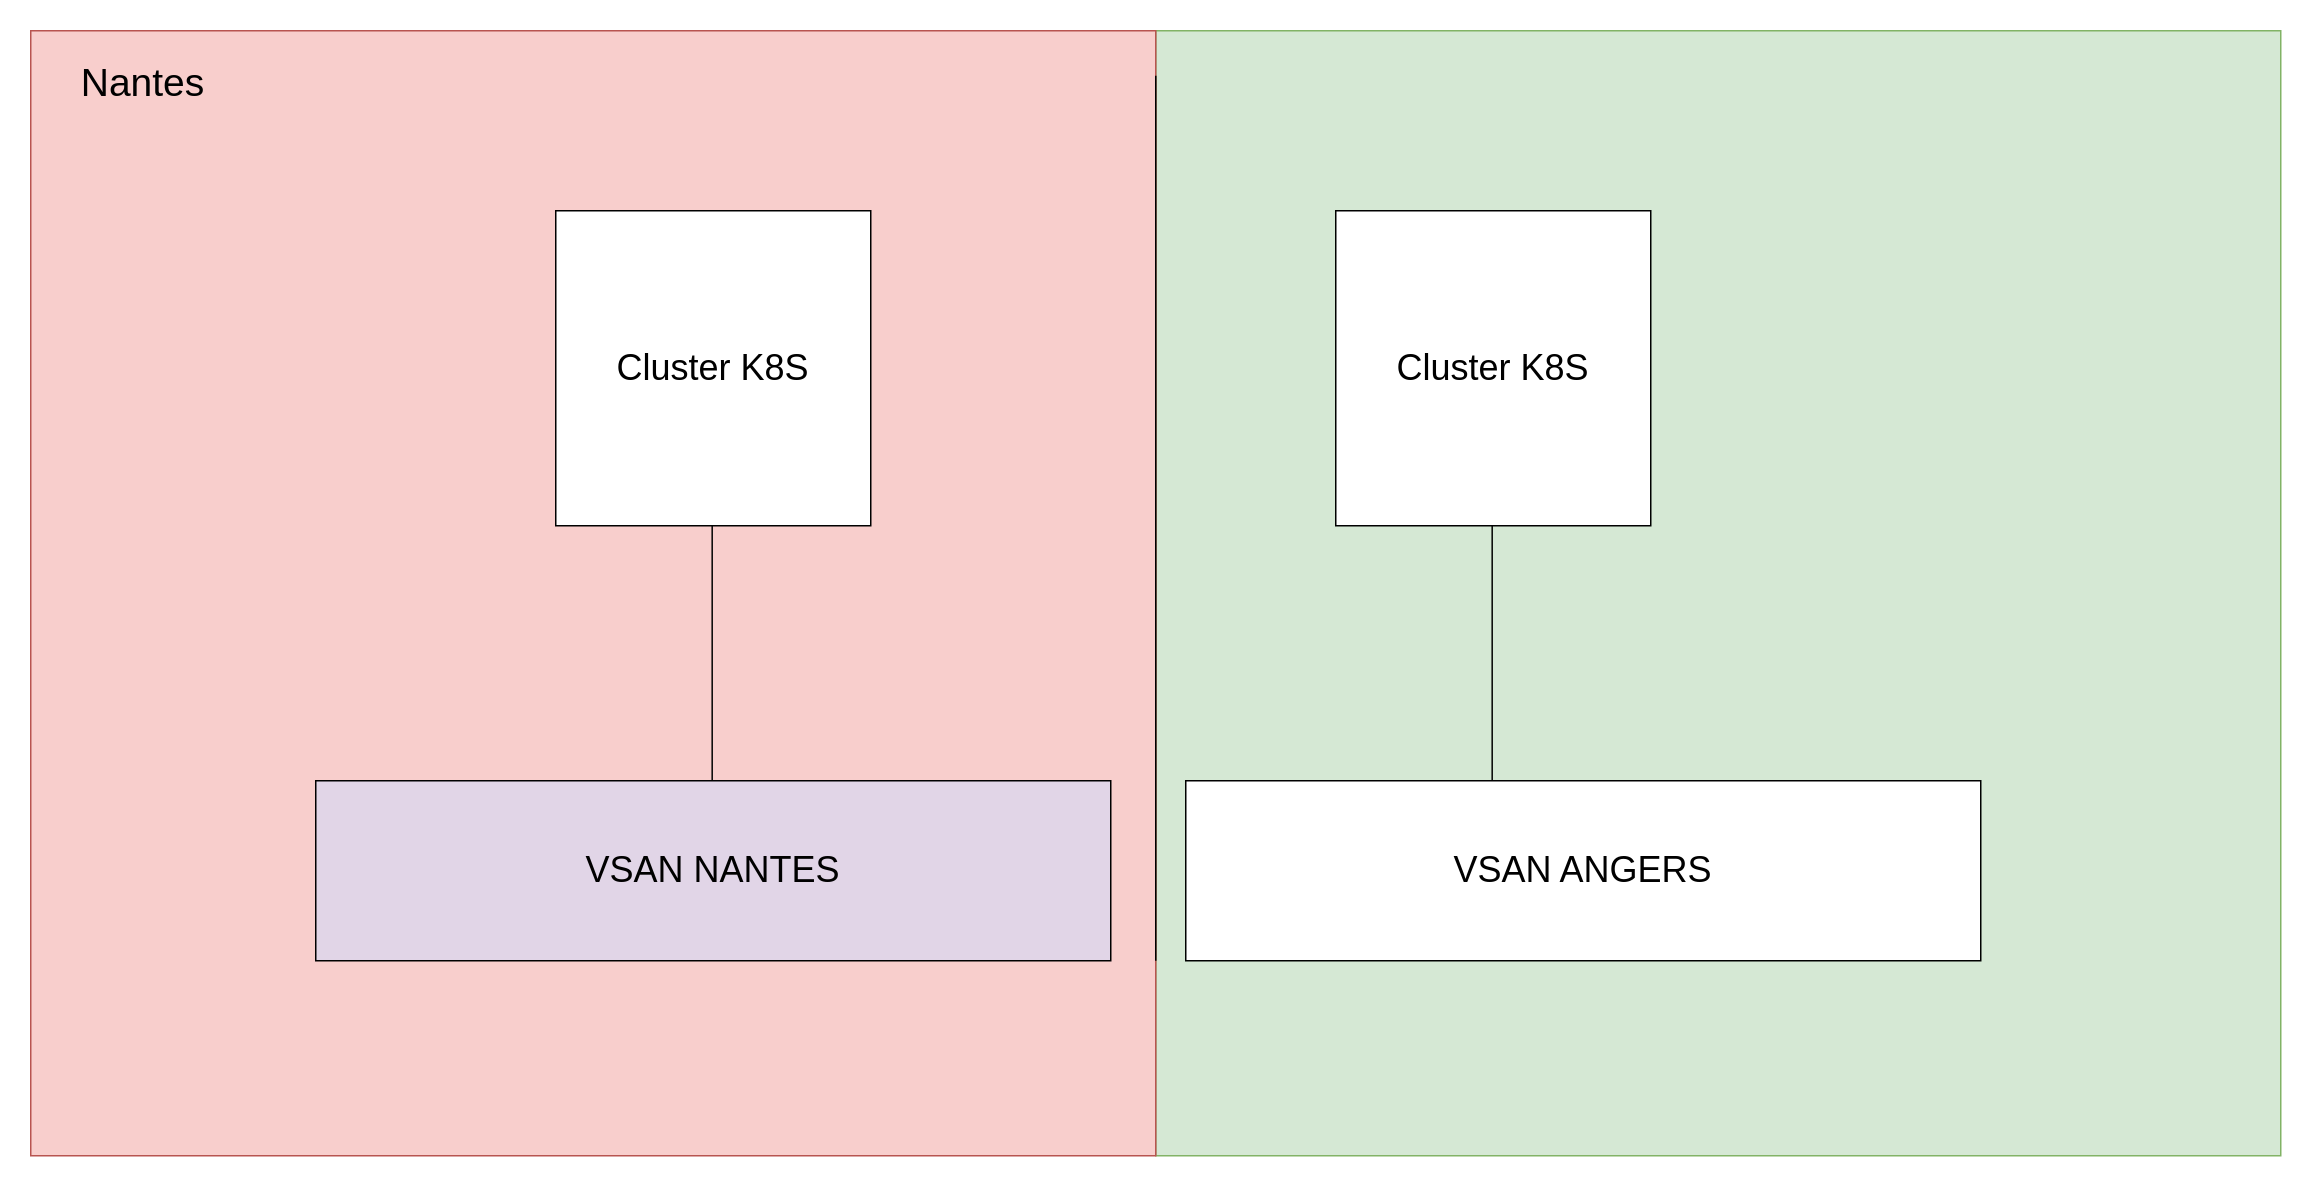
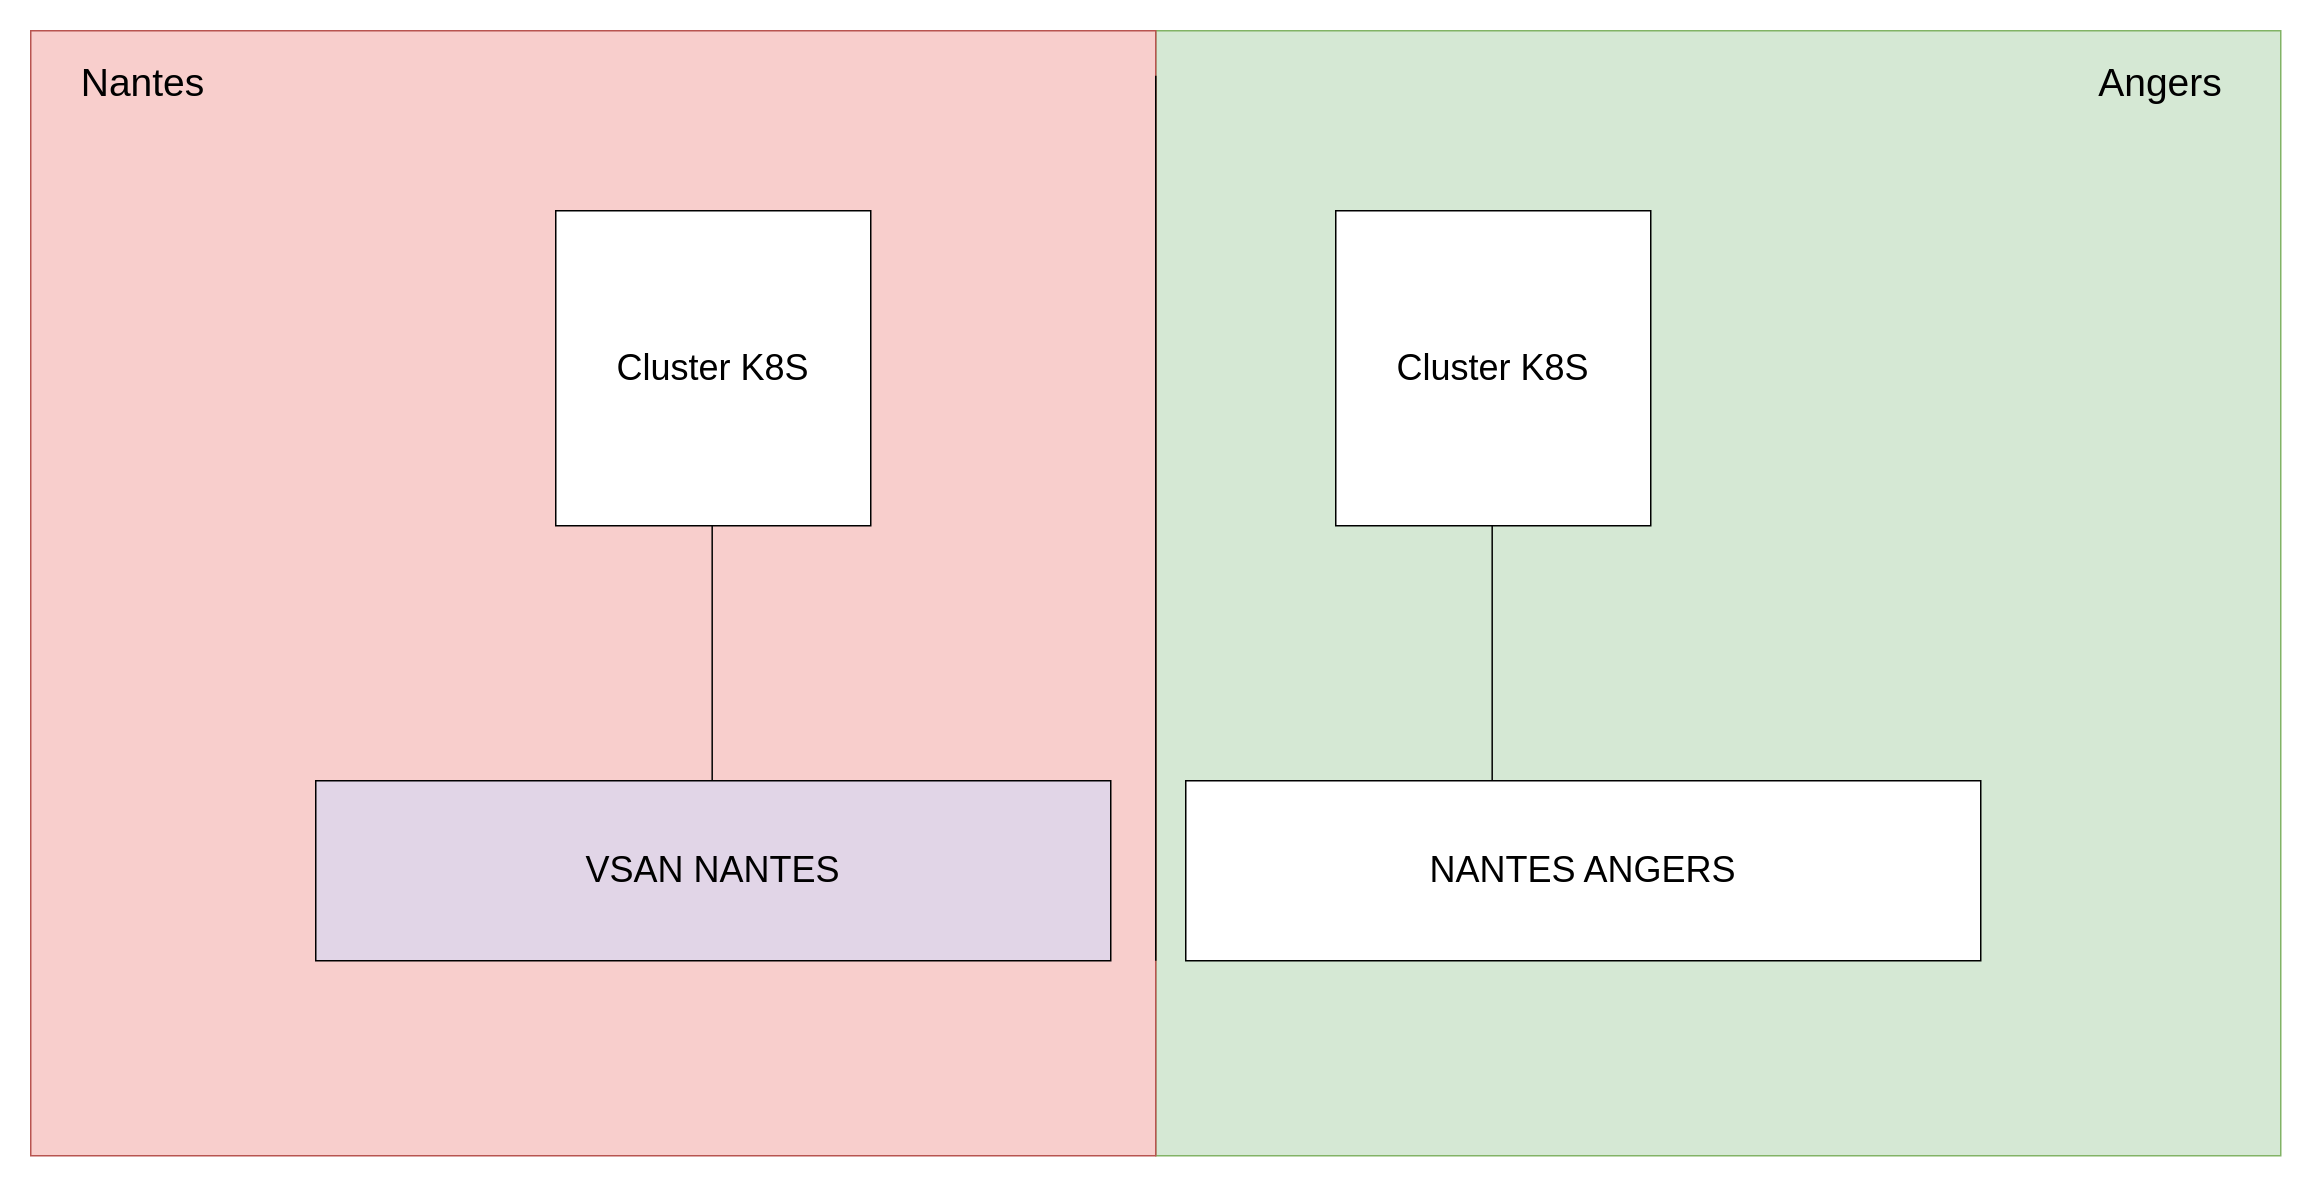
node "Angers": added
node "VSAN ANGERS": label "VSAN ANGERS" -> "NANTES ANGERS"
